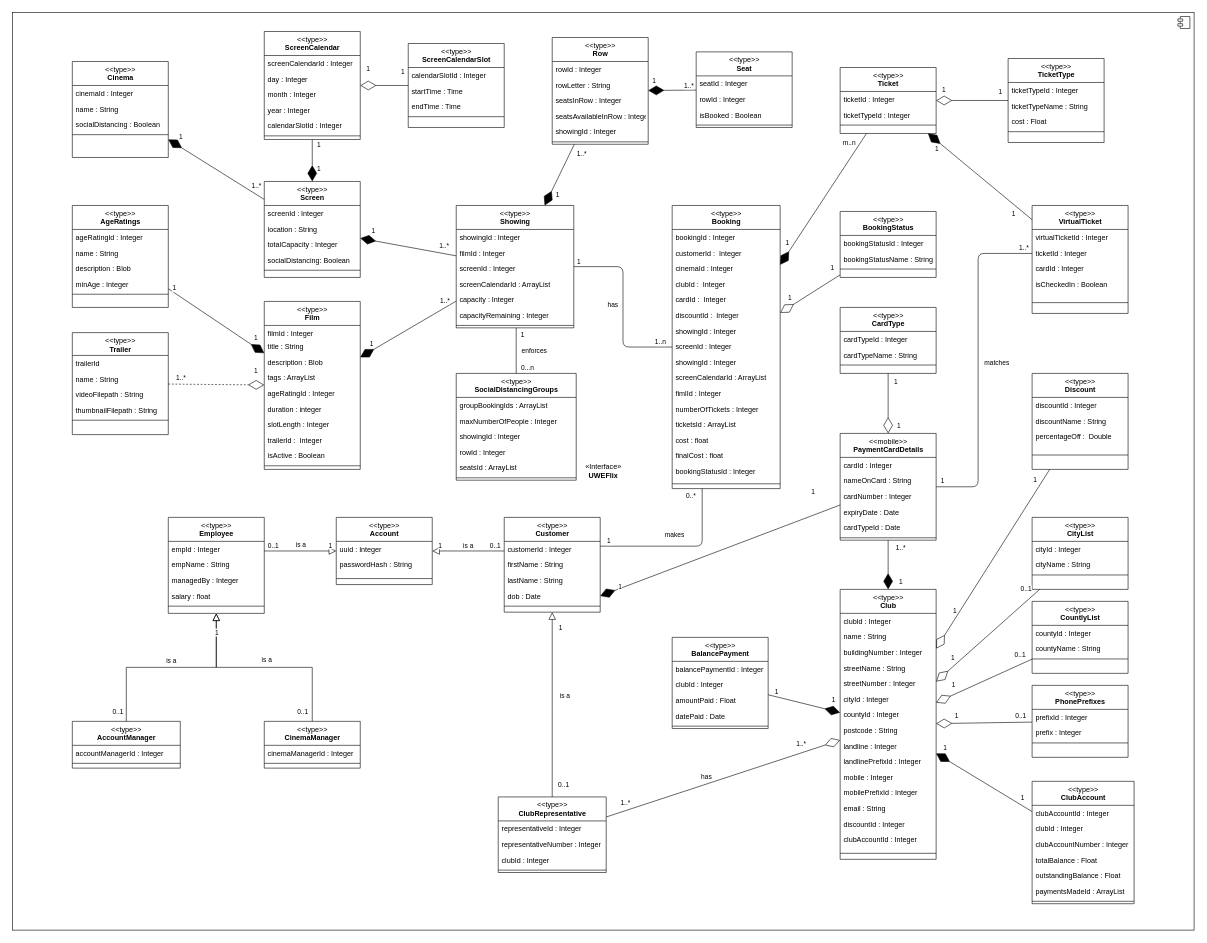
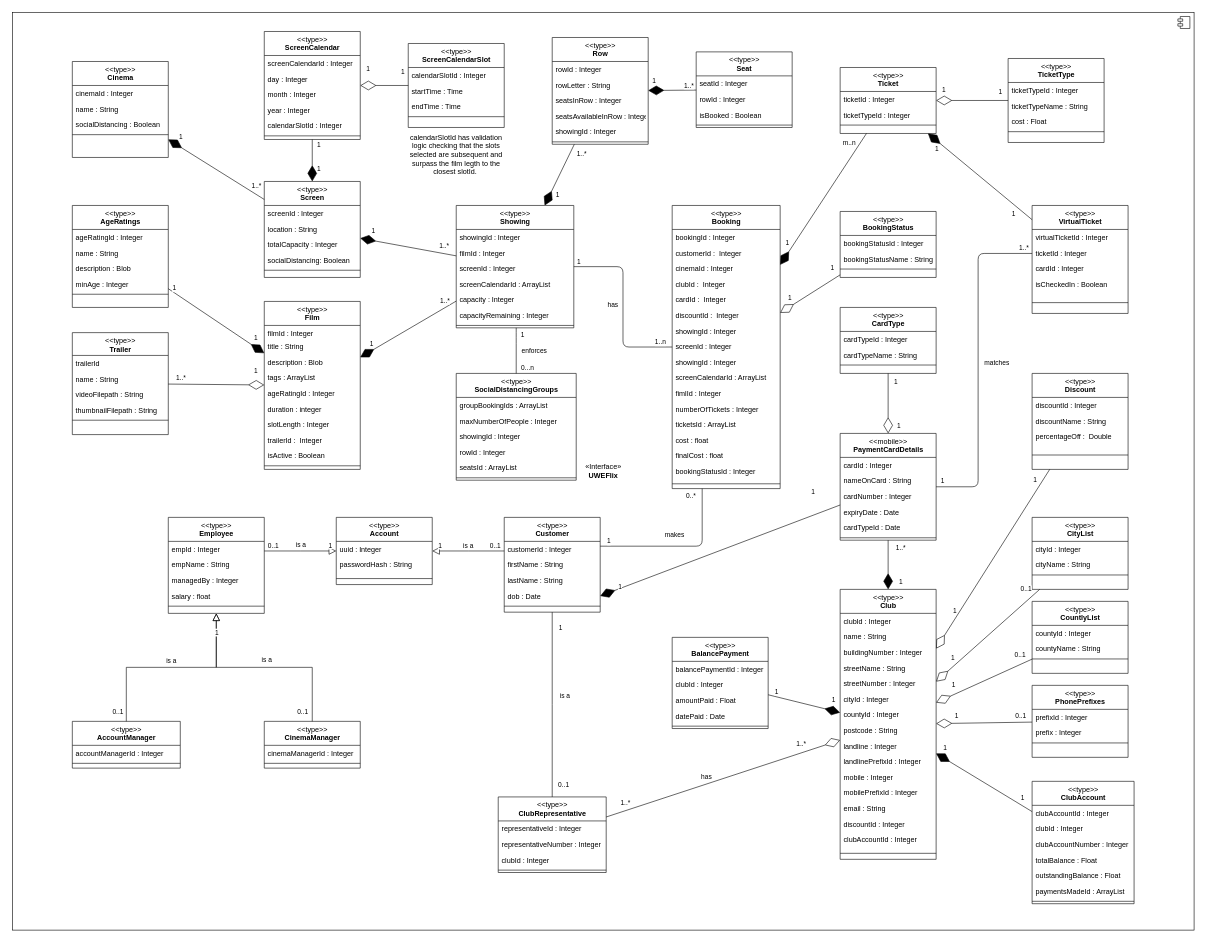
node "calendarSlotId has validation logic checking that the slots selected are subsequent and surpass the film legth to the closest slotId.": added
edge "<<type>> Trailer" -> "<<type>> Film": style dashed -> solid
edge "<<type>> ClubRepresentative" -> "<<type>> Customer": arrowhead block -> none
